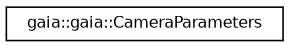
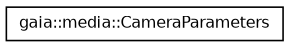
node "gaia::gaia::CameraParameters": label "gaia::gaia::CameraParameters" -> "gaia::media::CameraParameters"
